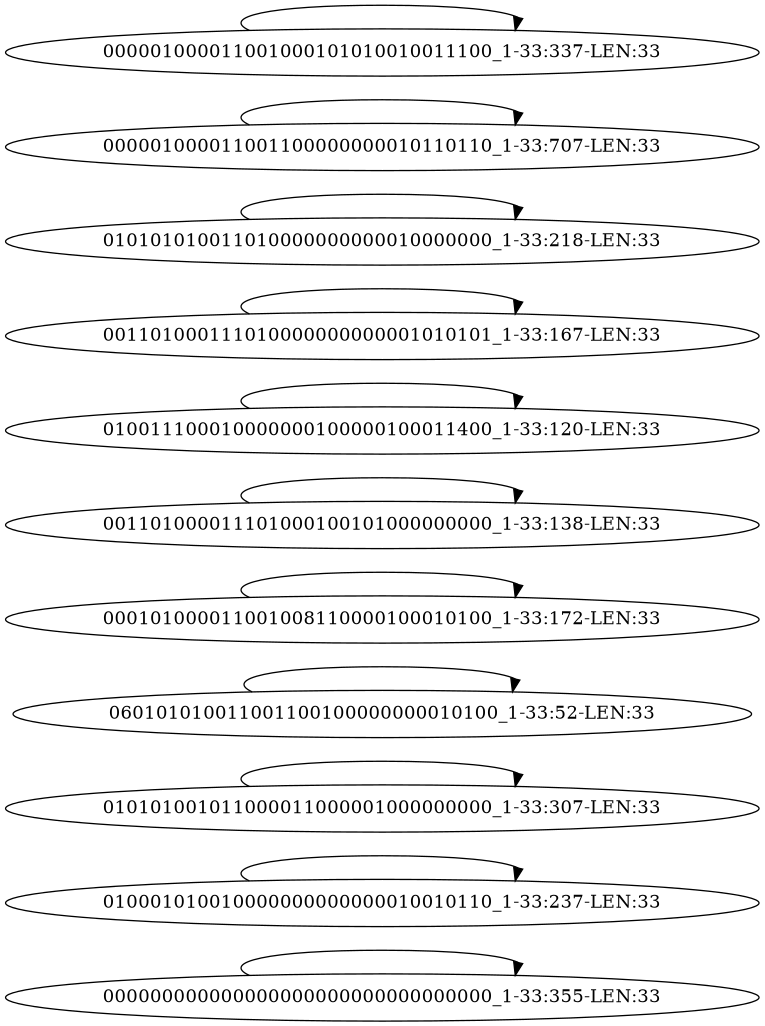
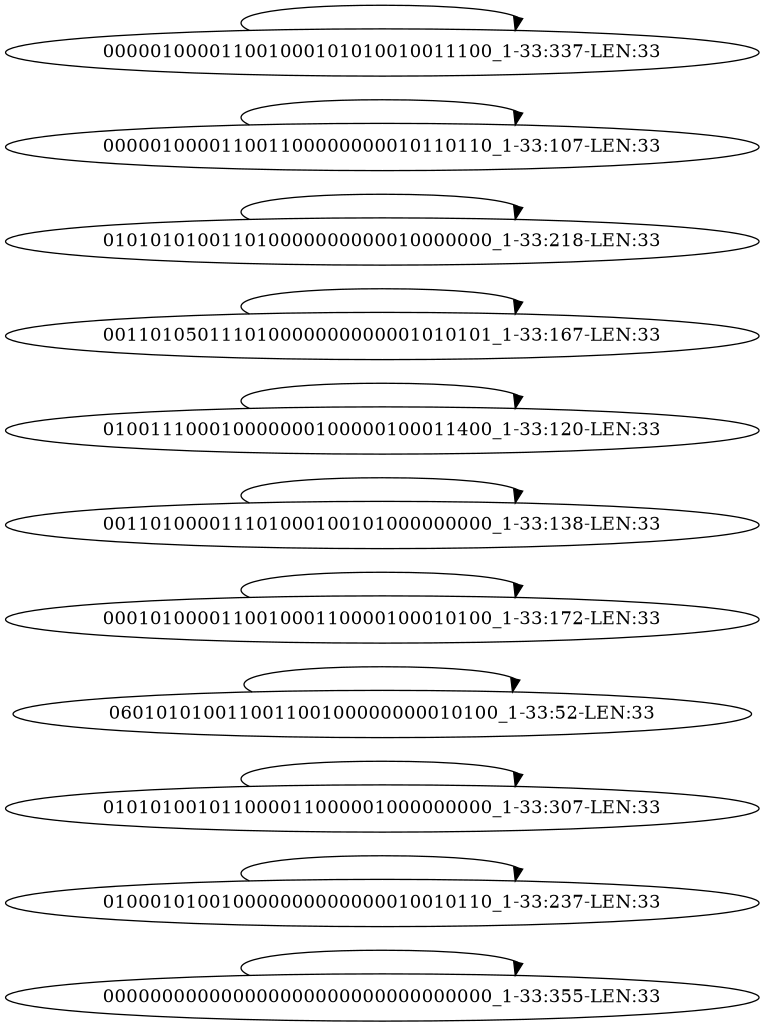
node "000001000011001100000000010110110_1-33:707-LEN:33": label "000001000011001100000000010110110_1-33:707-LEN:33" -> "000001000011001100000000010110110_1-33:107-LEN:33"
node "001101000111010000000000001010101_1-33:167-LEN:33": label "001101000111010000000000001010101_1-33:167-LEN:33" -> "001101050111010000000000001010101_1-33:167-LEN:33"
node "000101000011001008110000100010100_1-33:172-LEN:33": label "000101000011001008110000100010100_1-33:172-LEN:33" -> "000101000011001000110000100010100_1-33:172-LEN:33"
